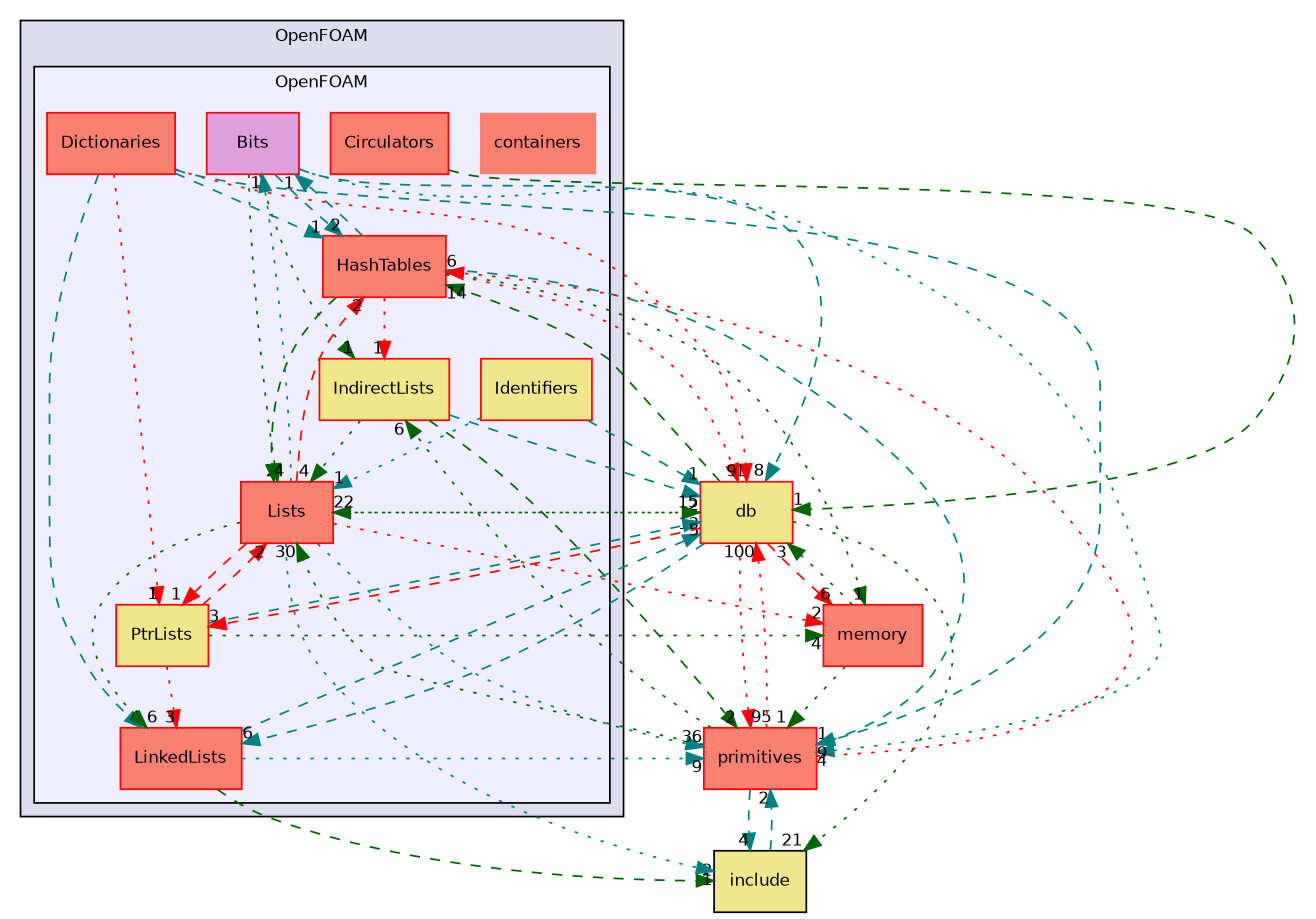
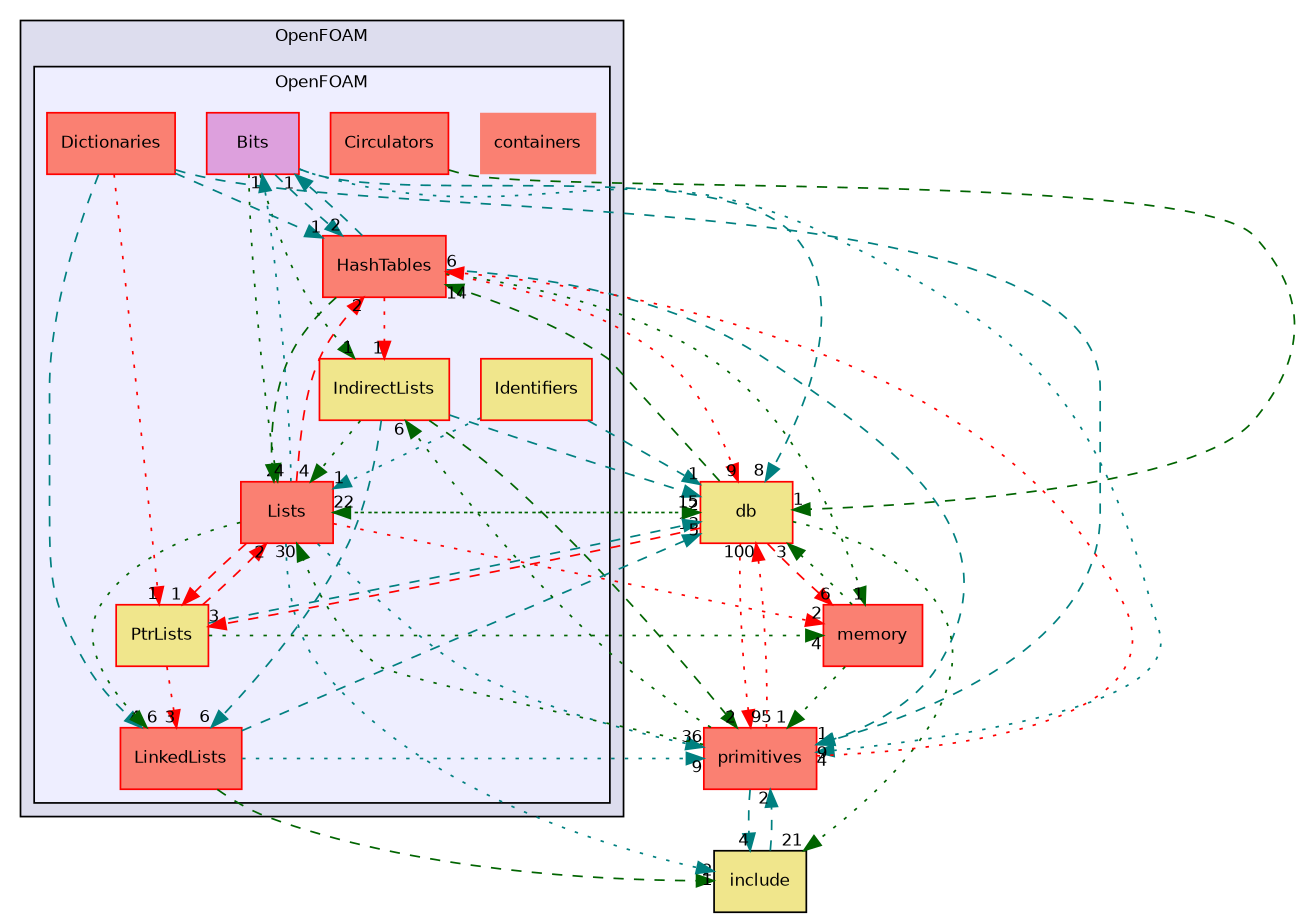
edge "Dictionaries" -> "db": removed
edge "db" -> "LinkedLists": now "IndirectLists" -> "LinkedLists"
